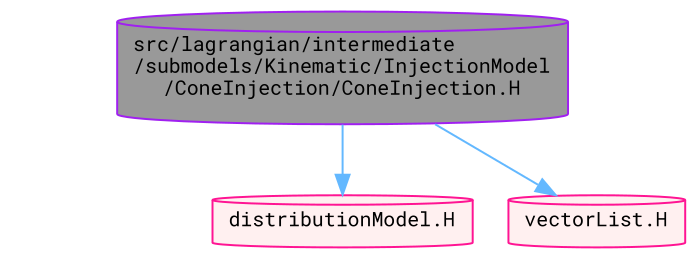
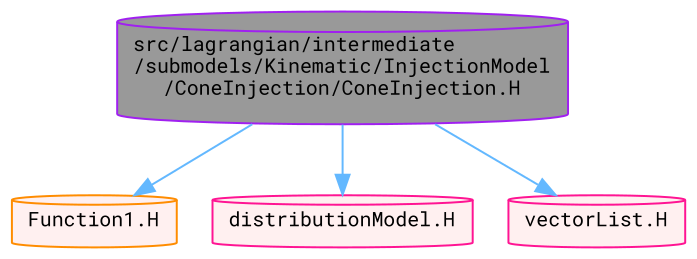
node "Function1.H": added
